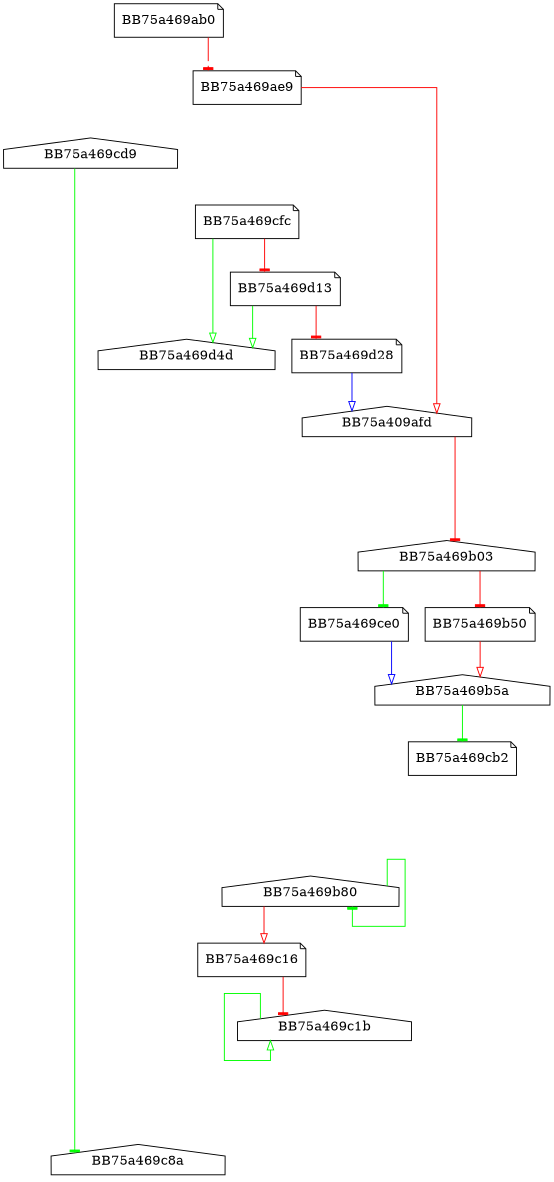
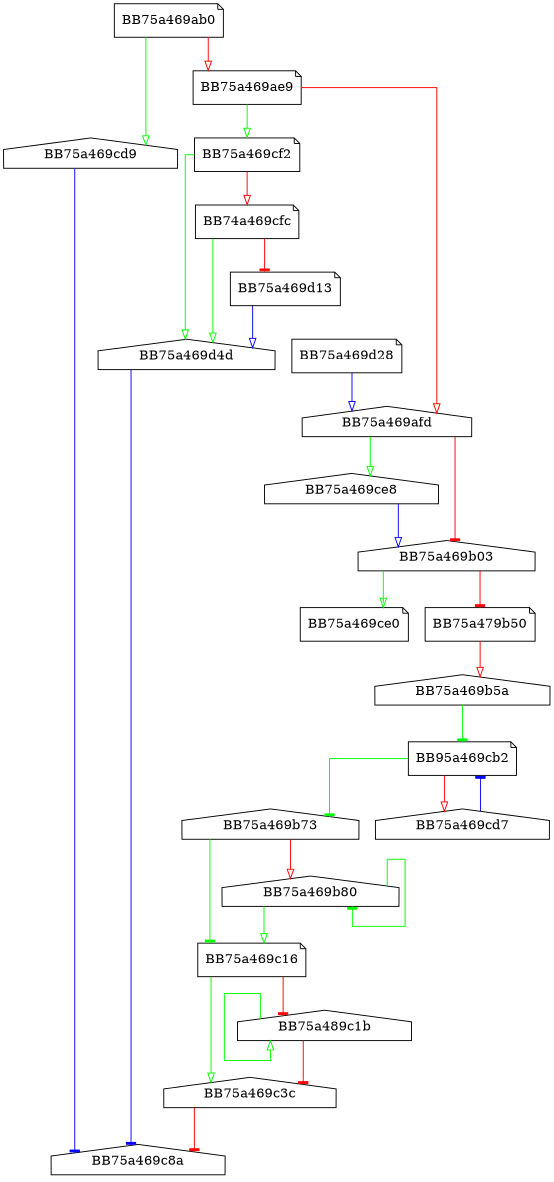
edge "BB75a469ab0" -> "BB75a469ae9": arrowhead tee -> onormal
edge "BB75a469ab0" -> "BB75a469cd9": added
node "BB75a469cf2": added
node "BB75a469cfc": label "BB75a469cfc" -> "BB74a469cfc"
edge "BB75a469d13" -> "BB75a469d28": removed
edge "BB75a469d13" -> "BB75a469d4d": color green -> blue
node "BB75a409afd": label "BB75a409afd" -> "BB75a469afd"
node "BB75a469ce8": added
edge "BB75a469b03" -> "BB75a469ce0": arrowhead tee -> onormal
node "BB75a469b50": label "BB75a469b50" -> "BB75a479b50"
edge "BB75a469cd9" -> "BB75a469c8a": color green -> blue
edge "BB75a469ce0" -> "BB75a469b5a": removed
edge "BB75a469d4d" -> "BB75a469c8a": added
node "BB75a469cb2": label "BB75a469cb2" -> "BB95a469cb2"
node "BB75a469b73": added
node "BB75a469cd7": added
edge "BB75a469b80" -> "BB75a469c16": color red -> green
node "BB75a469c1b": label "BB75a469c1b" -> "BB75a489c1b"
node "BB75a469c3c": added
